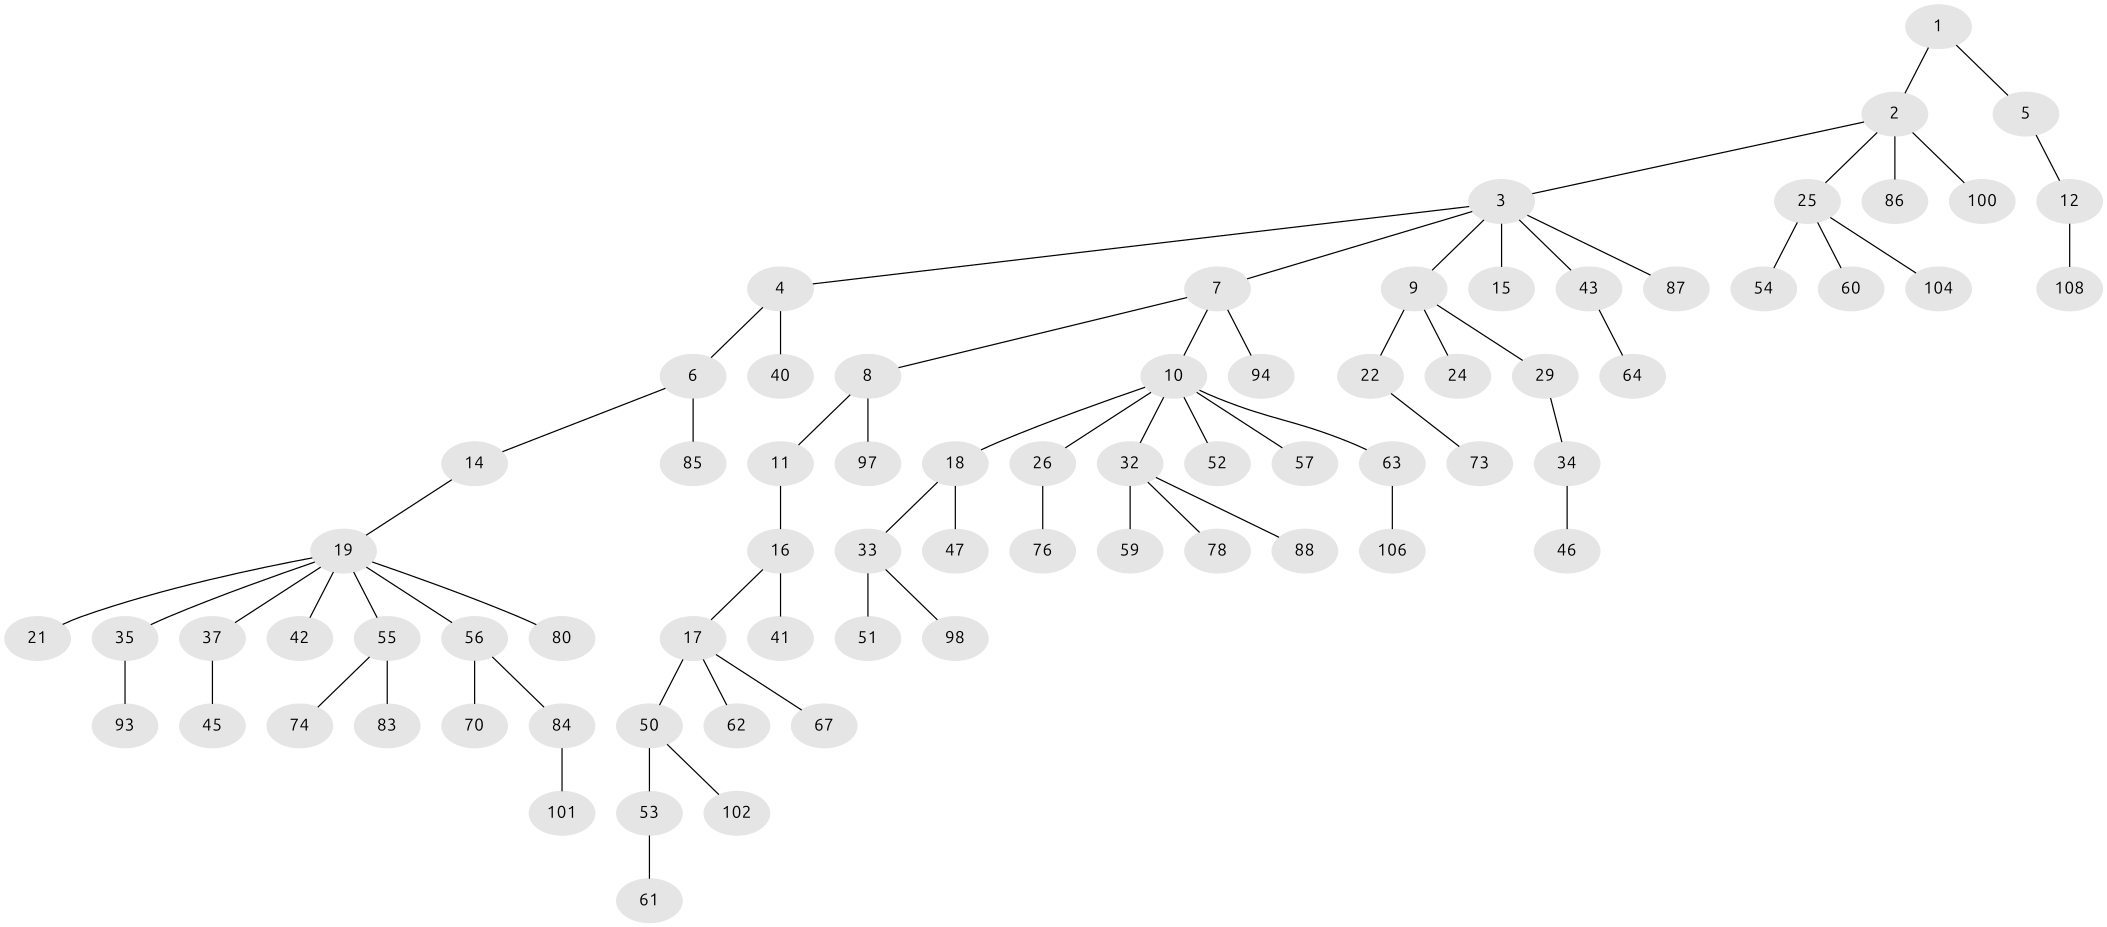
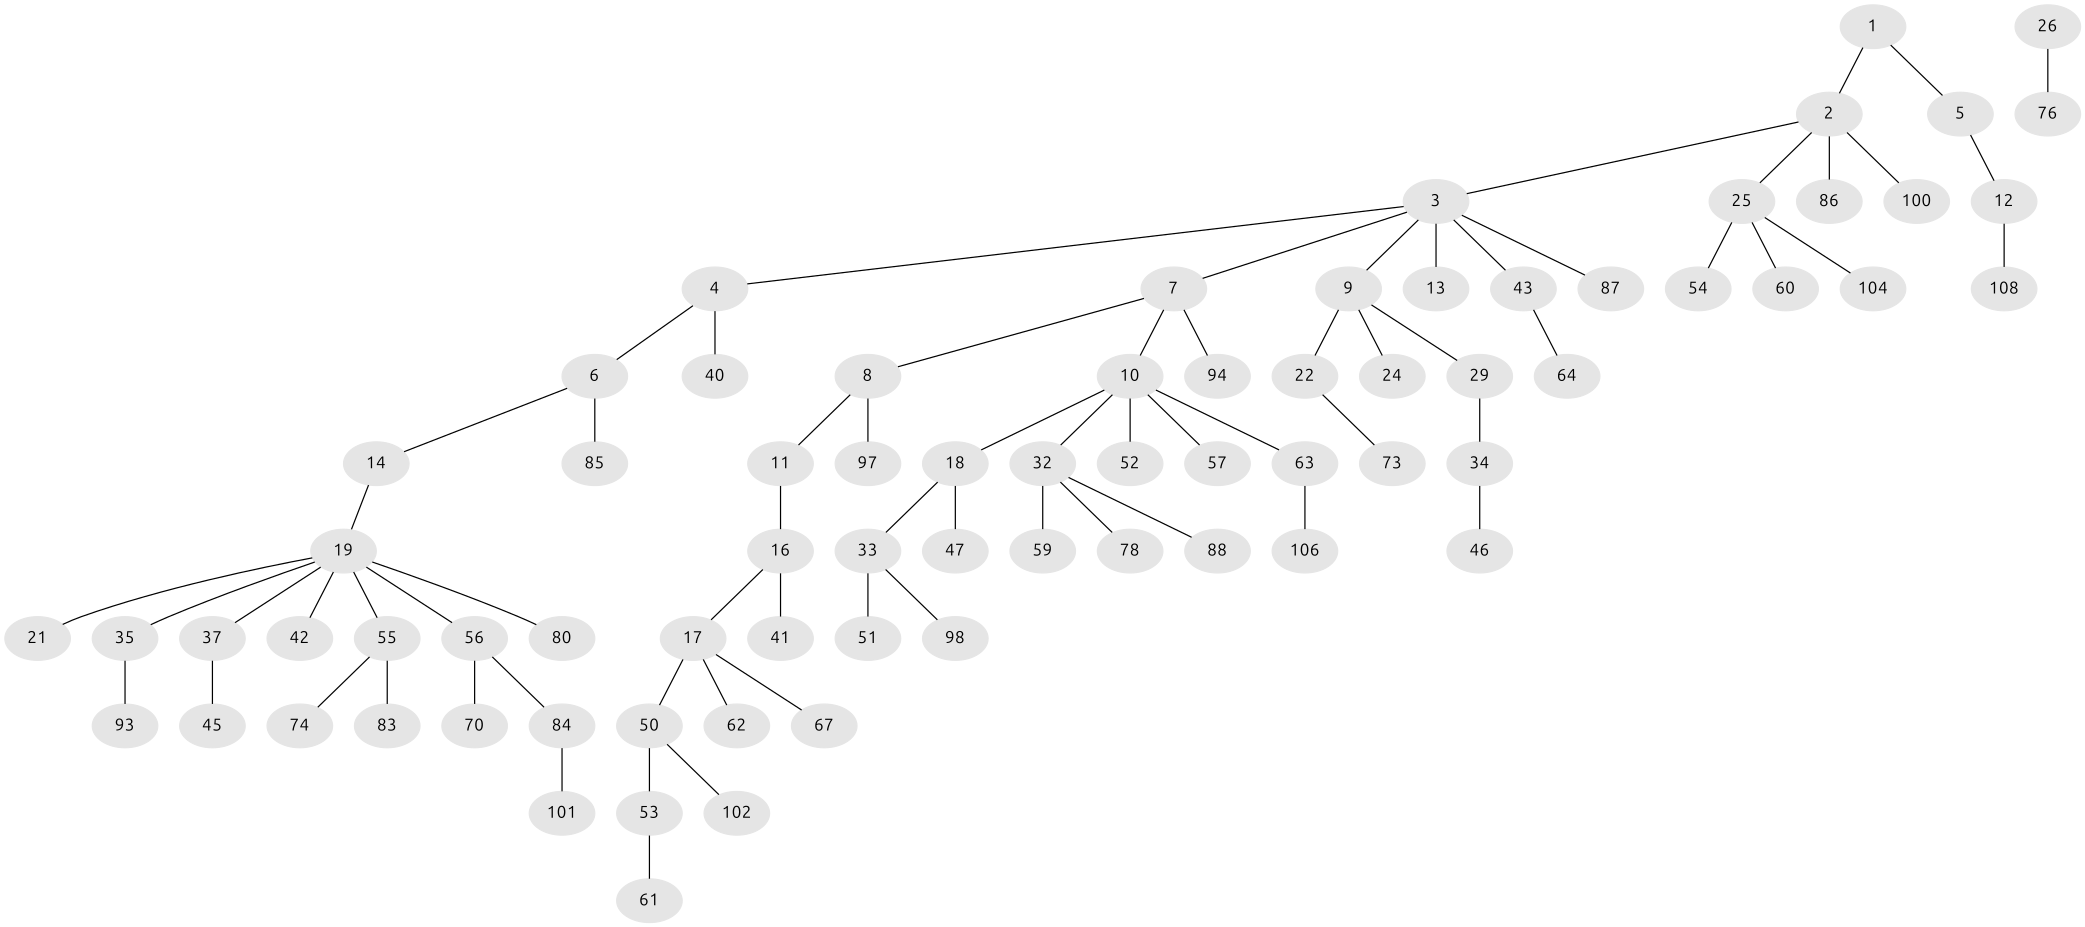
node "15": label "15" -> "13"
edge "10" -- "26": removed
